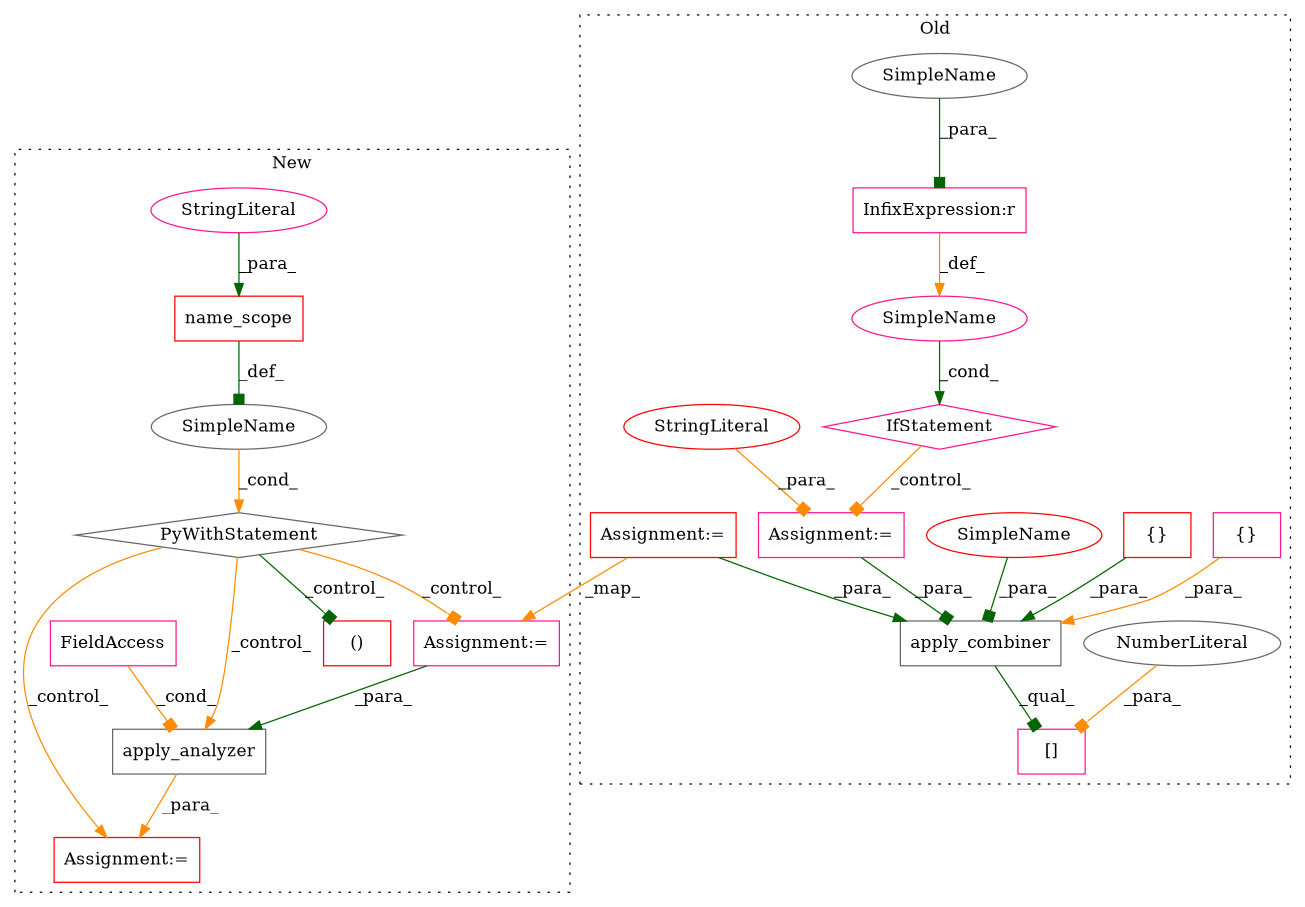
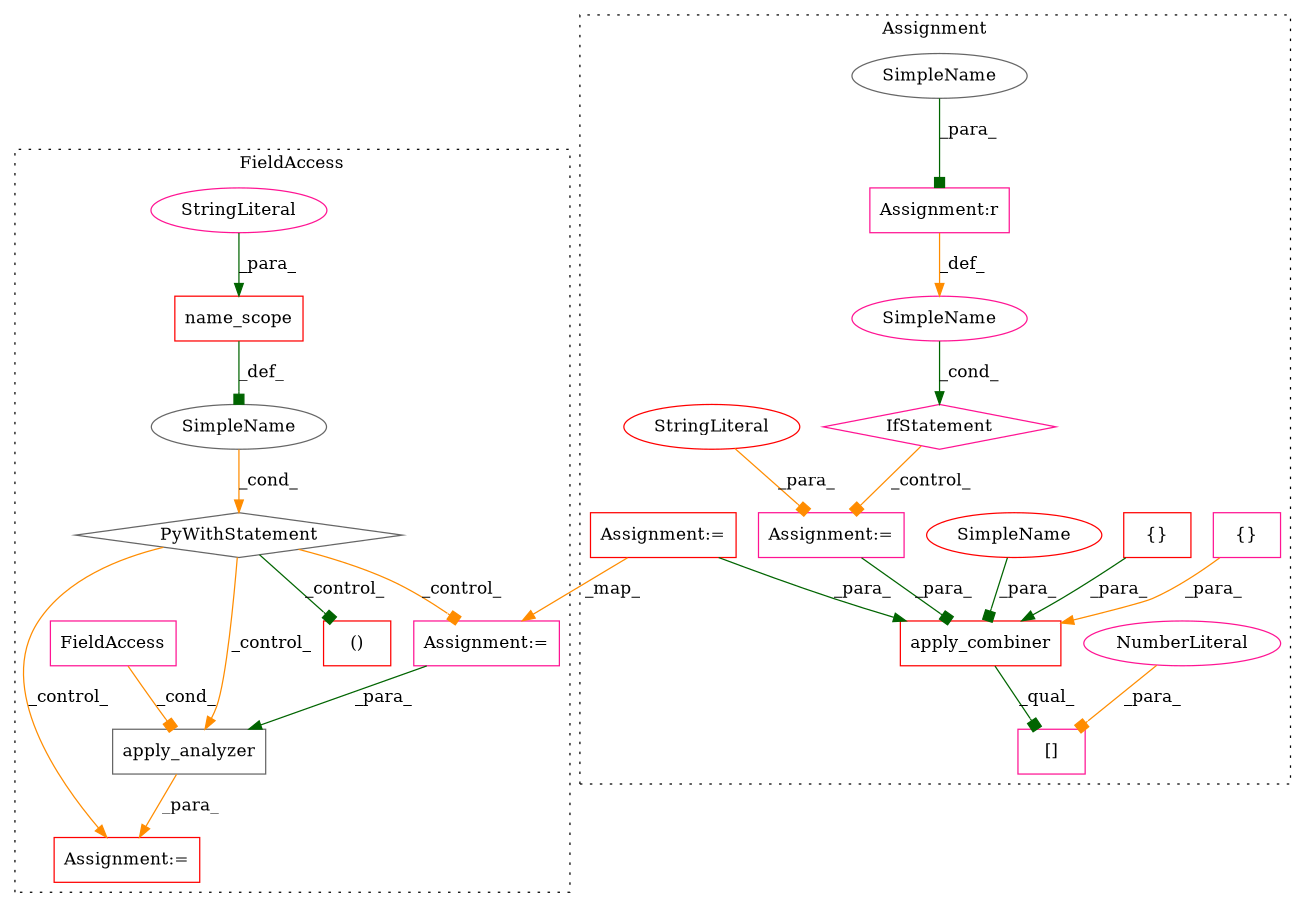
cluster "Old": label "Old" -> "Assignment"
cluster "New": label "New" -> "FieldAccess"
node "InfixExpression:r": label "InfixExpression:r" -> "Assignment:r"
node "apply_combiner": color gray40 -> red
node "NumberLiteral": color gray40 -> deeppink
